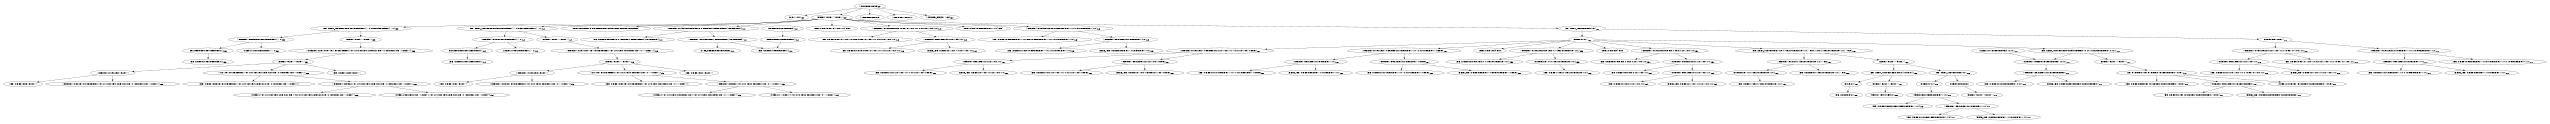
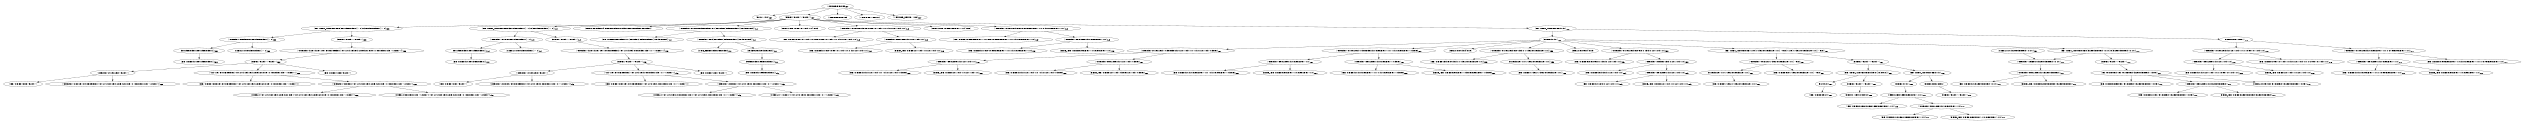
edge "(<operator>.cast,(Condition) getConditions().nextElement())" -> "(IDENTIFIER,this,getConditions())": now "(<operator>.cast,(Condition) getConditions().nextElement())" -> "(nextElement,nextElement())"
node "(LITERAL,null,timeoutProperty != null)": text "166" -> "136"
